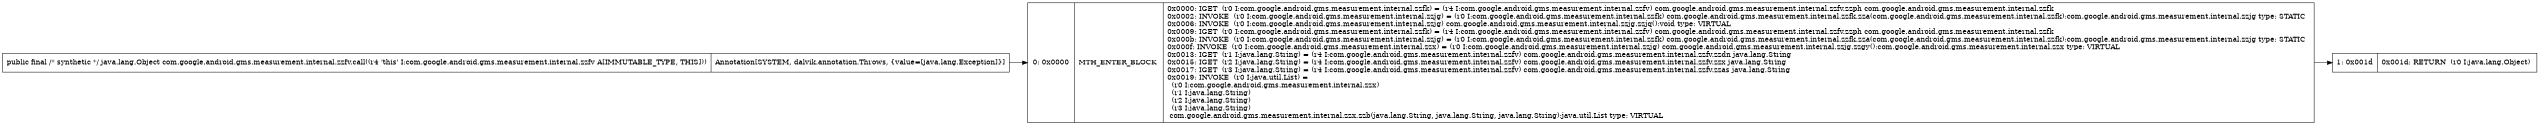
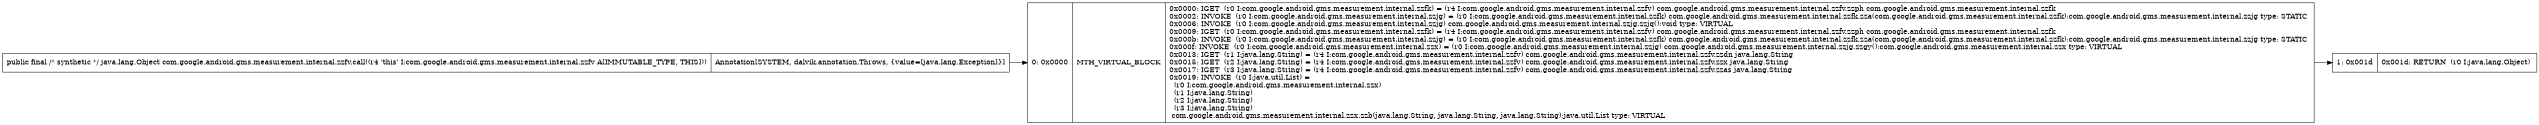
node "0: 0x0000": text "MTH_ENTER_BLOCK" -> "MTH_VIRTUAL_BLOCK"
